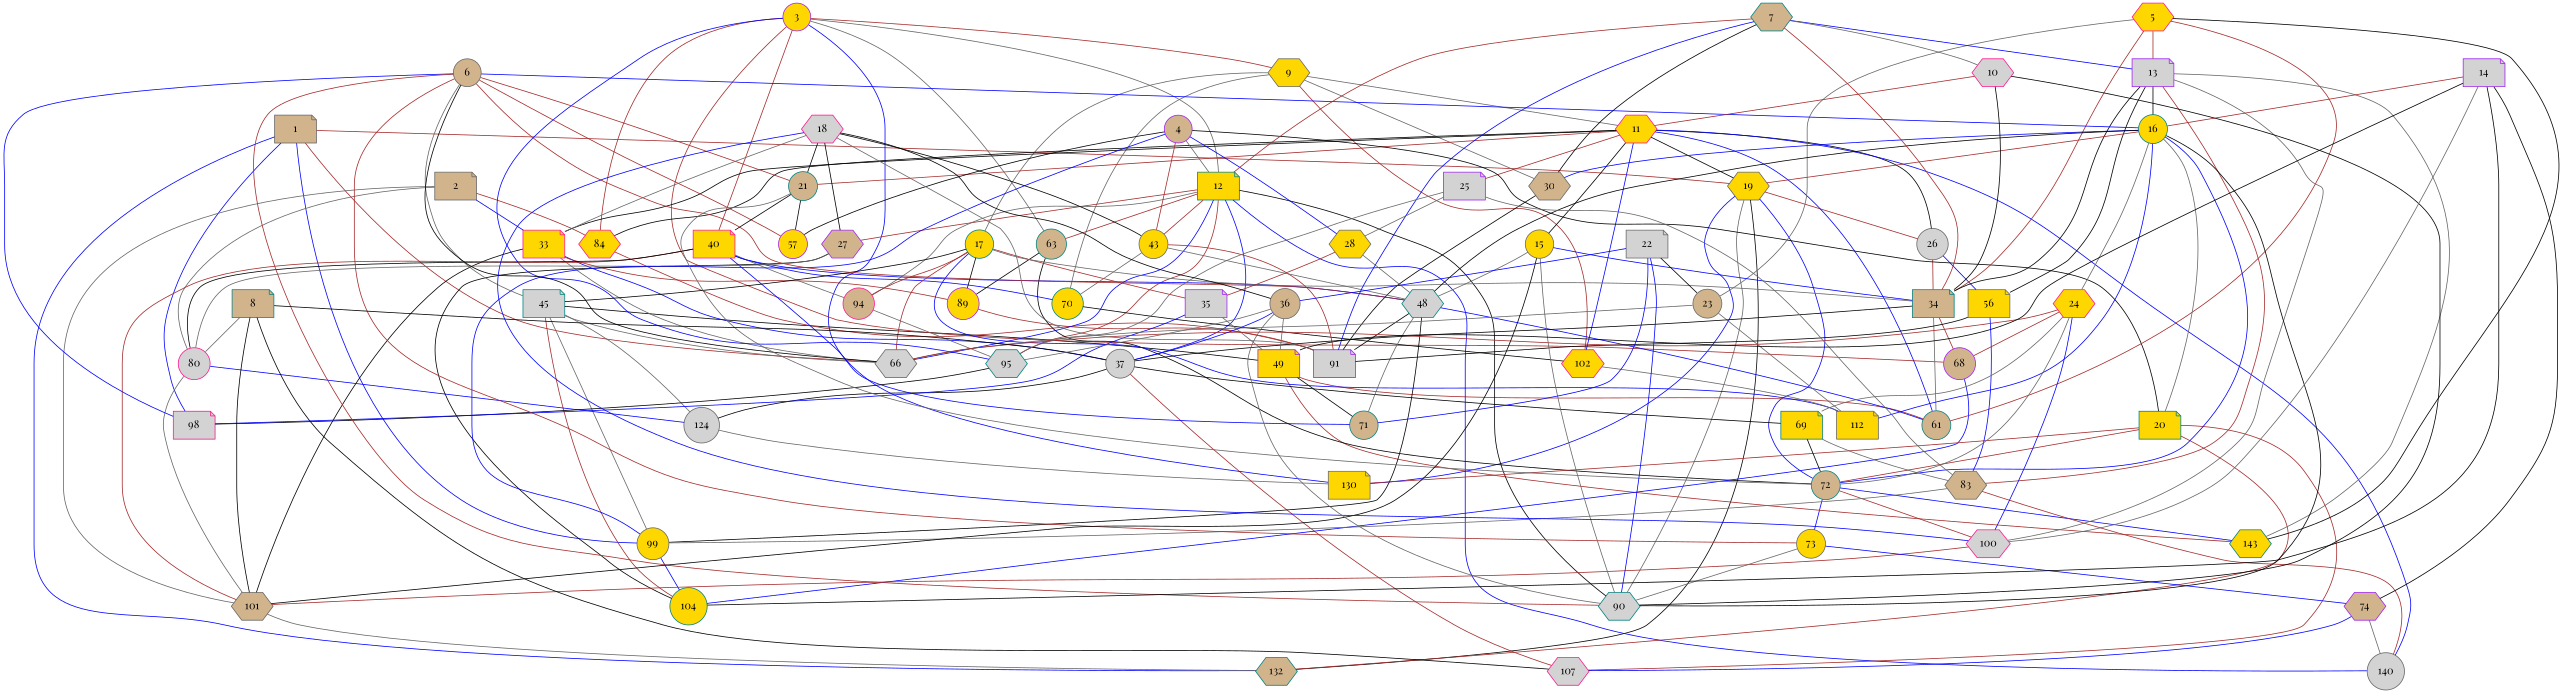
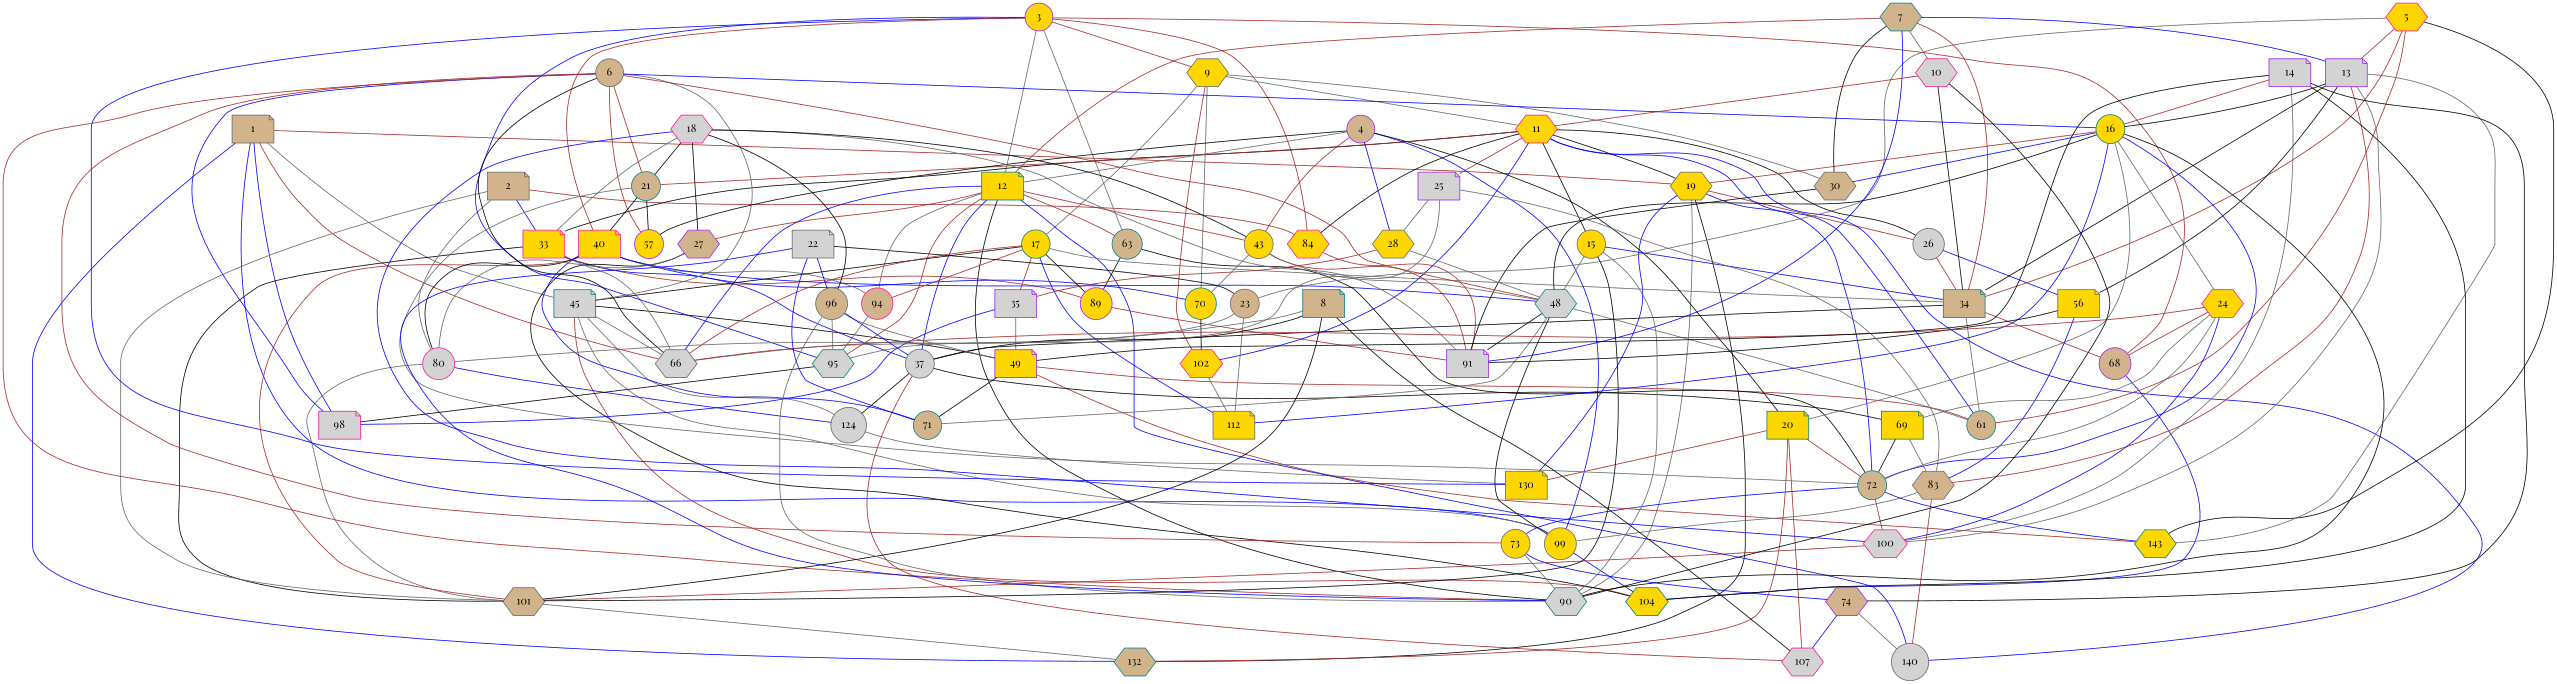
edge "1" -- "45": added
node "36": label "36" -> "96"
edge "48" -- "61": color blue -> gray40
node "104": shape circle -> hexagon
